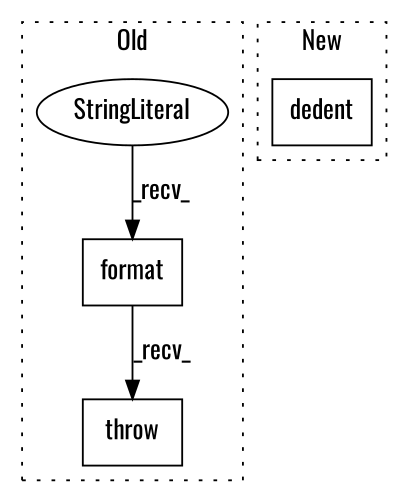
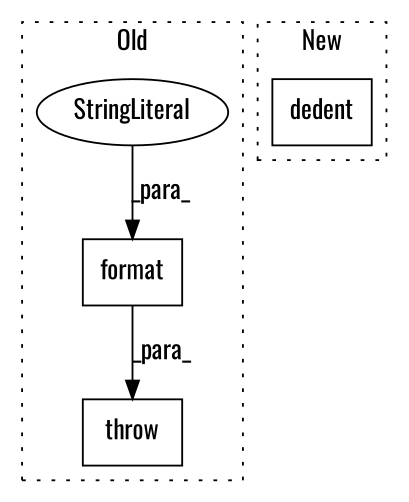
edge "StringLiteral" -> "format": label "_recv_" -> "_para_"
edge "format" -> "throw": label "_recv_" -> "_para_"
